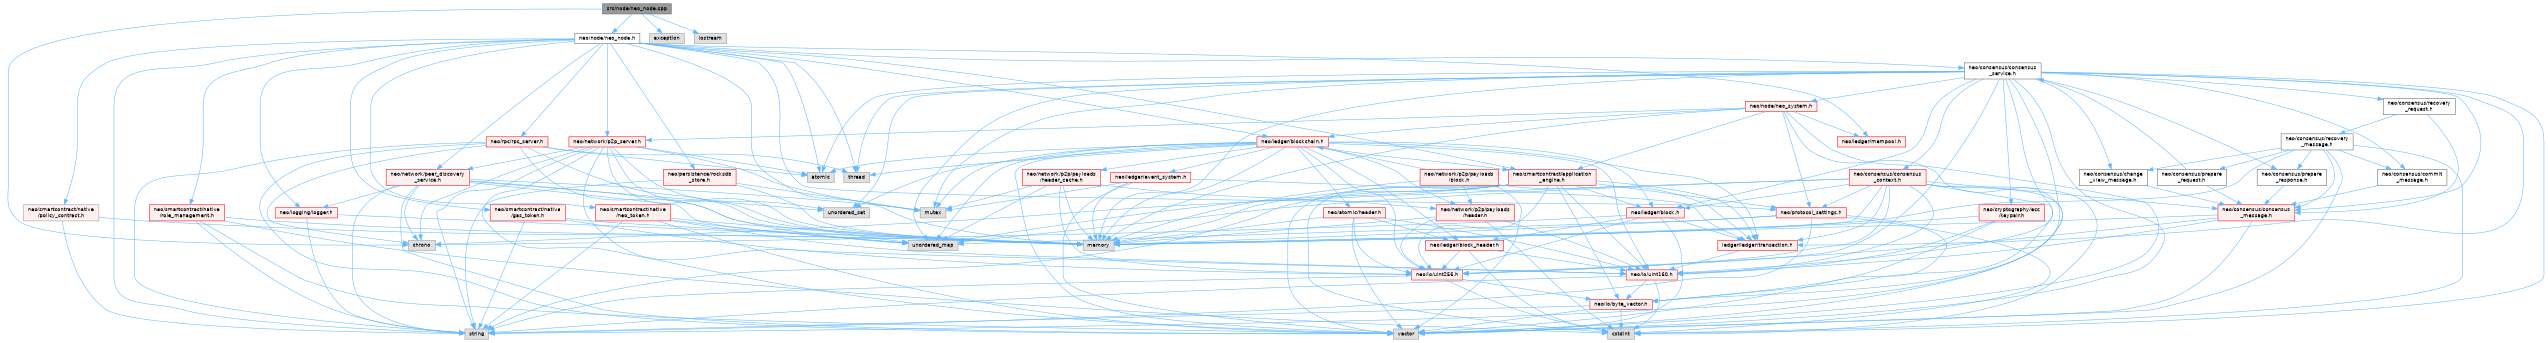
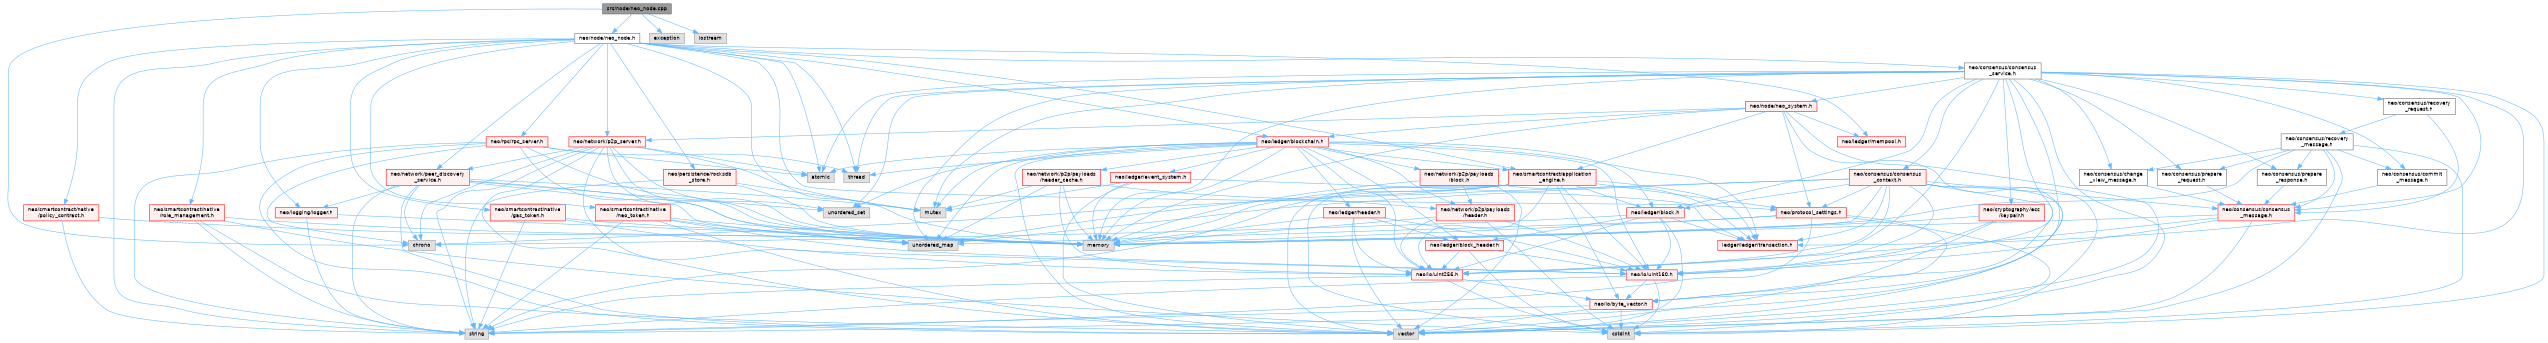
edge "neo/consensus/prepare _request.h" -> "neo/consensus/consensus _service.h": reversed
edge "neo/network/p2p/payloads /block.h" -> "neo/ledger/blockchain.h": reversed
node "neo/smartcontract/native /policy_contract.h": color grey60 -> red
node "neo/atomic/header.h": label "neo/atomic/header.h" -> "neo/ledger/header.h"
edge "ledger/ledger/transaction.h" -> "neo/io/uint160.h": now "neo/ledger/block.h" -> "neo/io/uint160.h"
